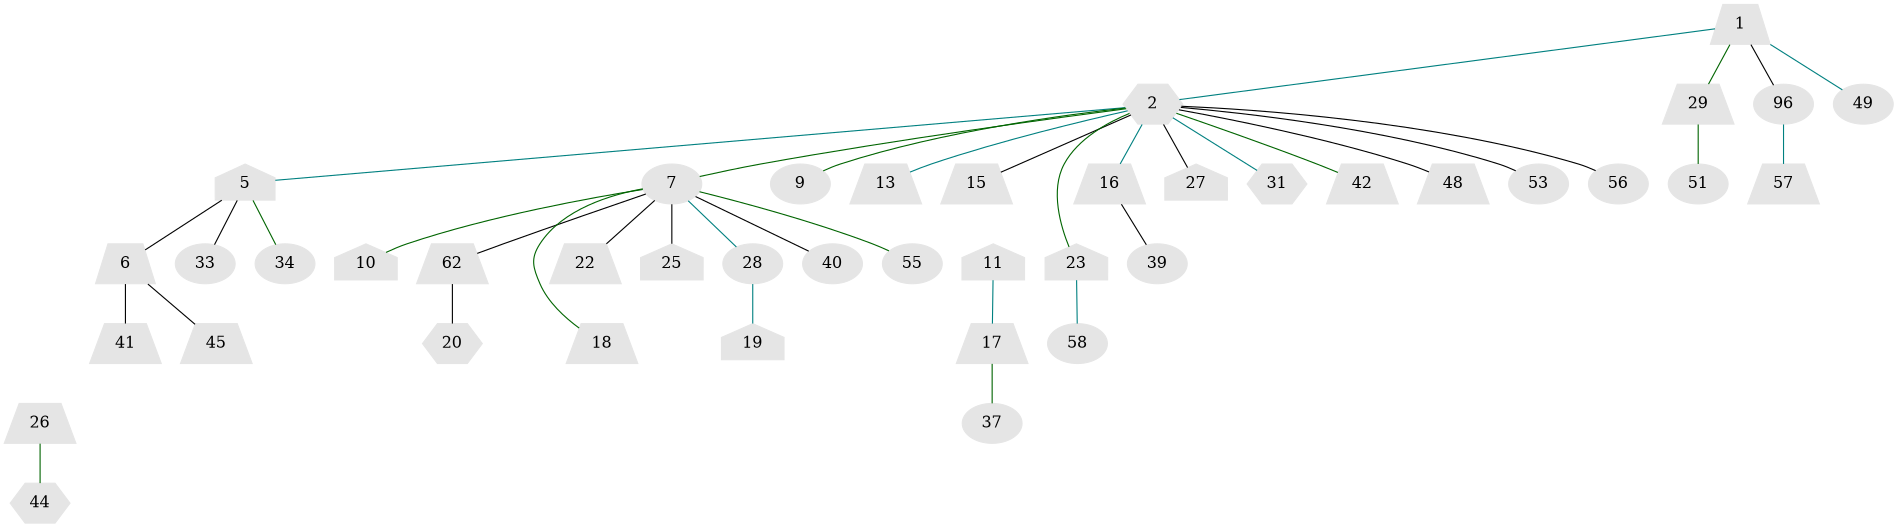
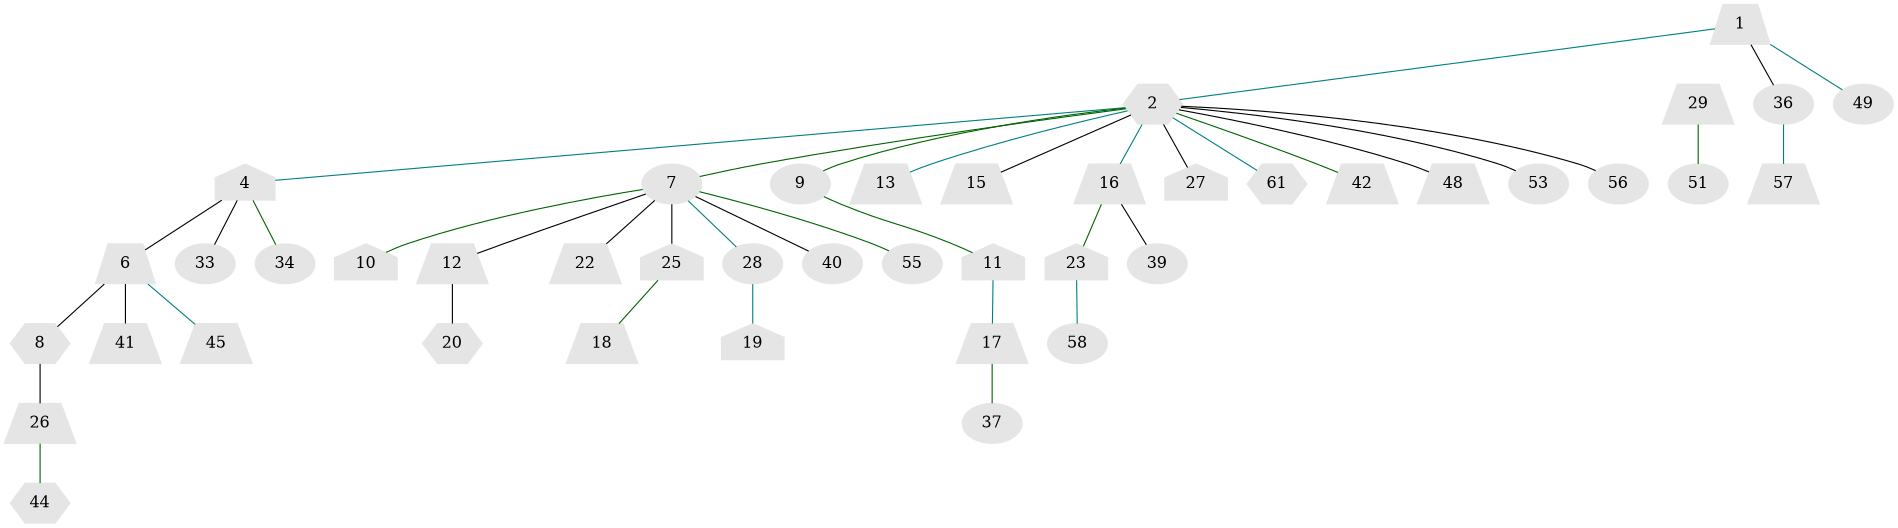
edge "1" -- "29": removed
node "96": label "96" -> "36"
edge "2" -- "23": now "16" -- "23"
node "5": label "5" -> "4"
node "31": label "31" -> "61"
edge "9" -- "11": added
edge "7" -- "18": now "25" -- "18"
node "62": label "62" -> "12"
edge "6" -- "45": color black -> teal
node "8": added
